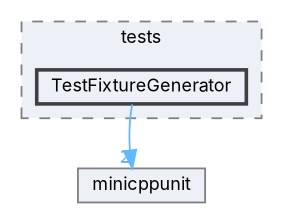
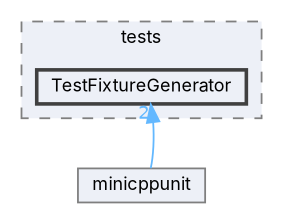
edge "TestFixtureGenerator" -> "minicppunit": reversed
